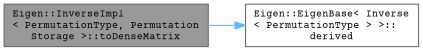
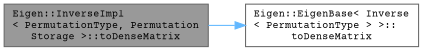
node "Eigen::EigenBase< Inverse < PermutationType > >:: derived": label "Eigen::EigenBase< Inverse < PermutationType > >:: derived" -> "Eigen::EigenBase< Inverse < PermutationType > >:: toDenseMatrix"
